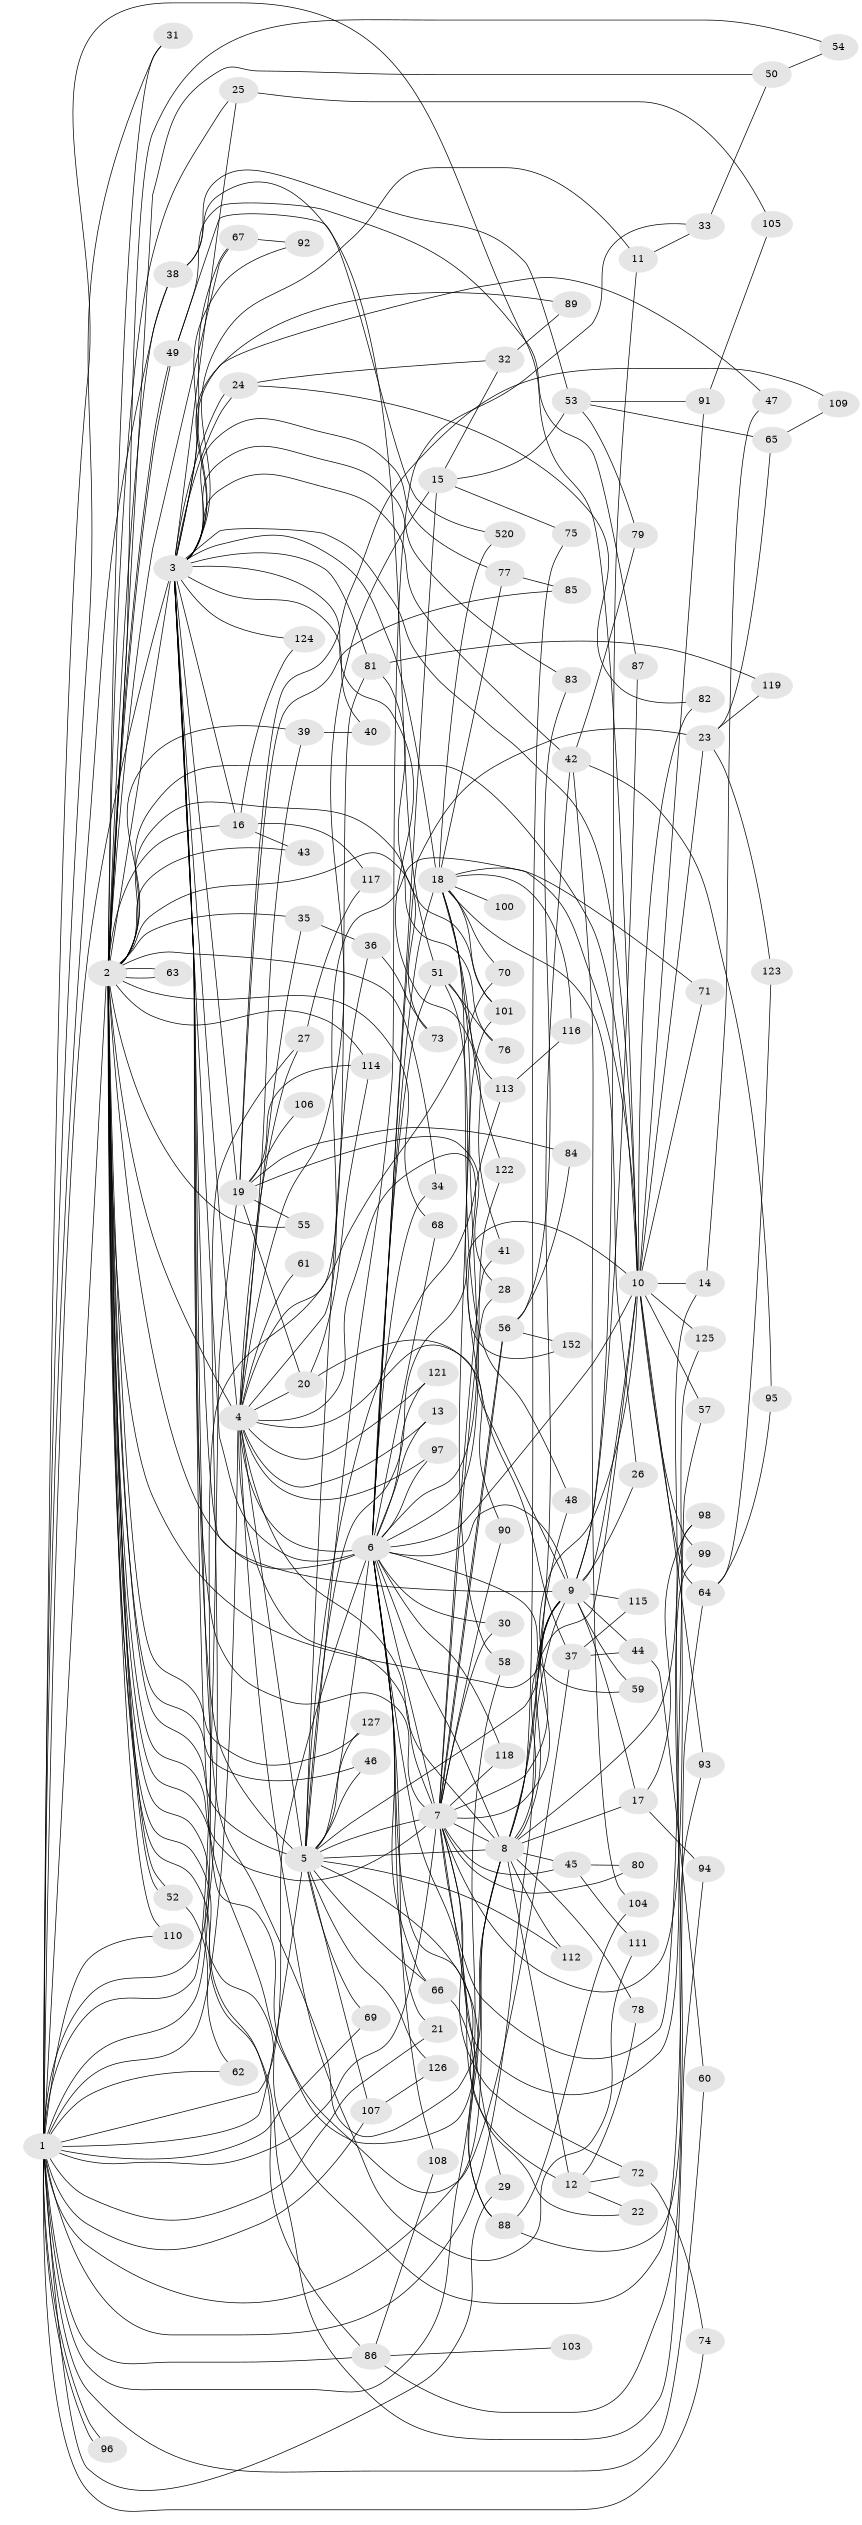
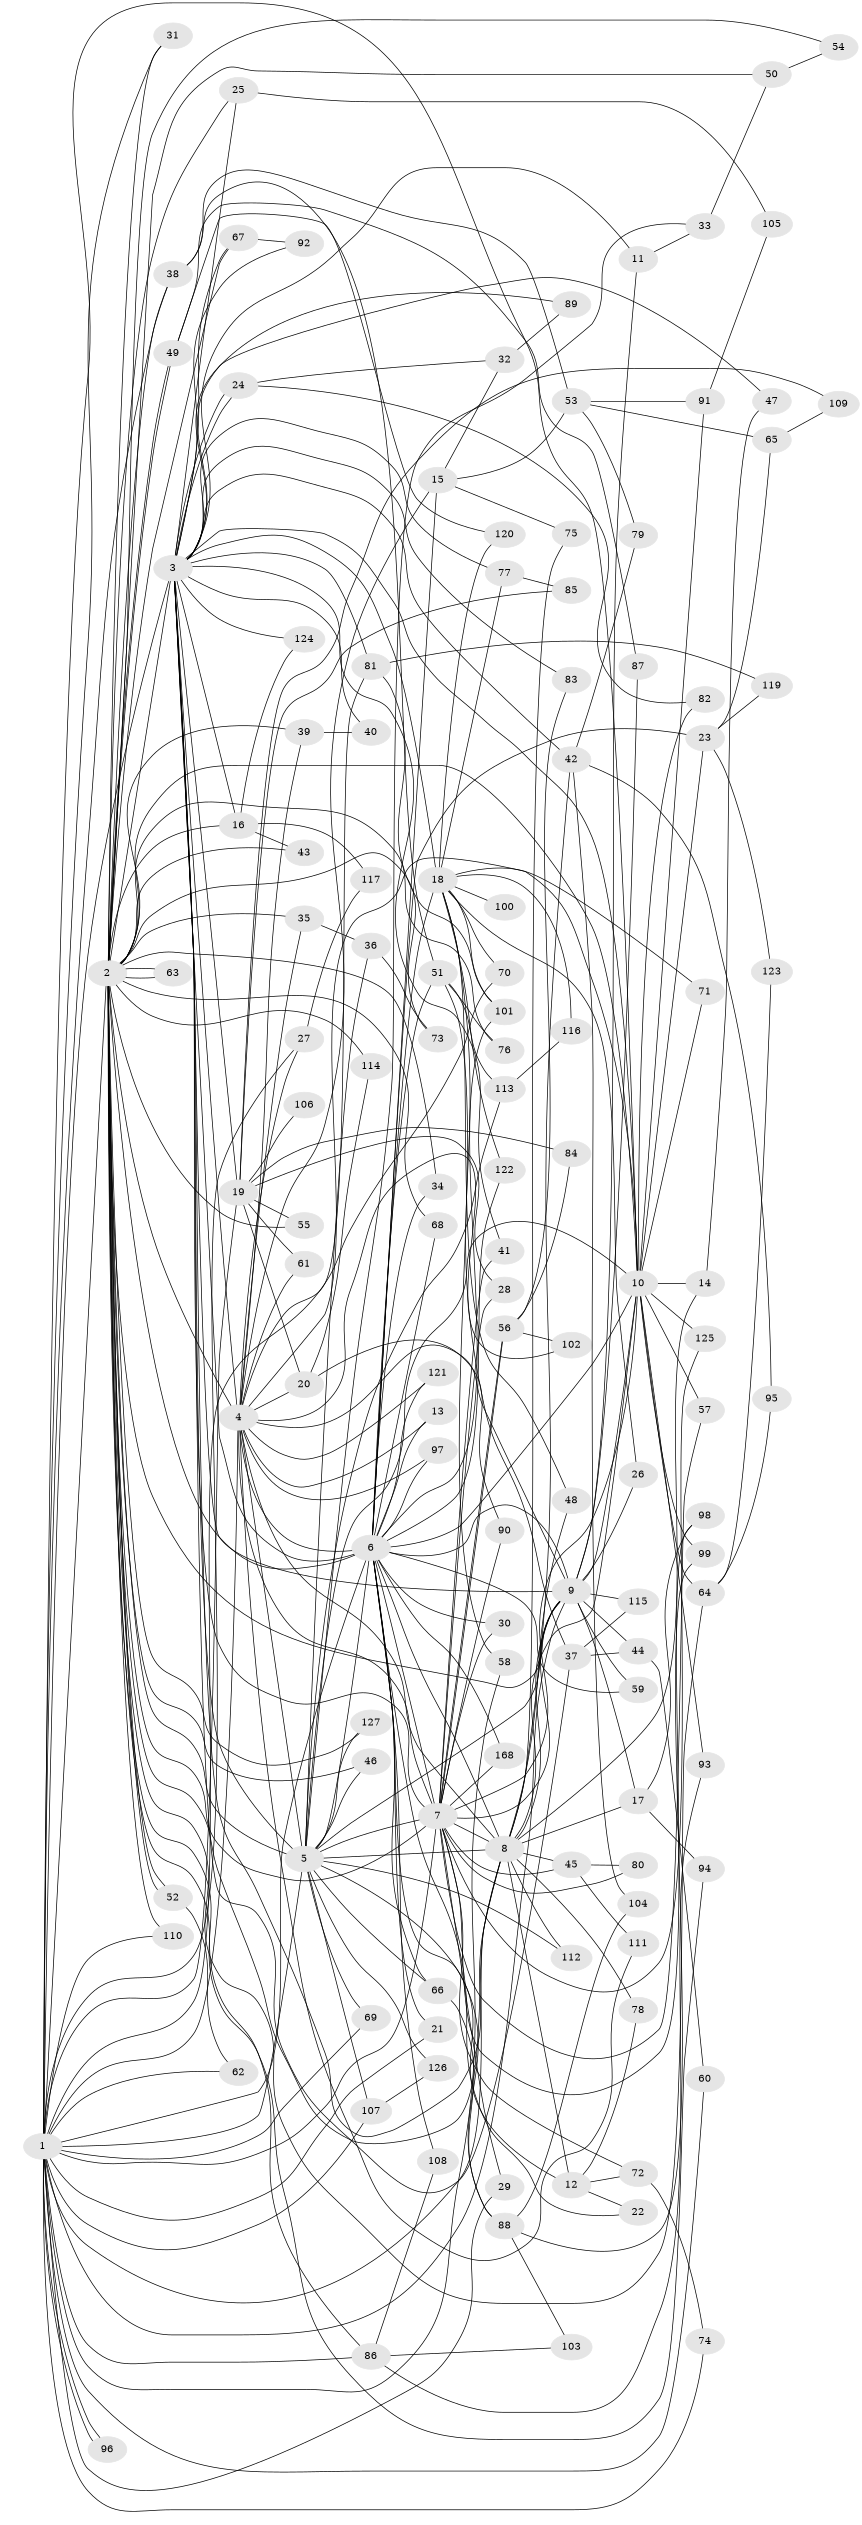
node "520": label "520" -> "120"
edge "114" -- "19": now "61" -- "19"
node "152": label "152" -> "102"
node "118": label "118" -> "168"
edge "88" -- "103": added
